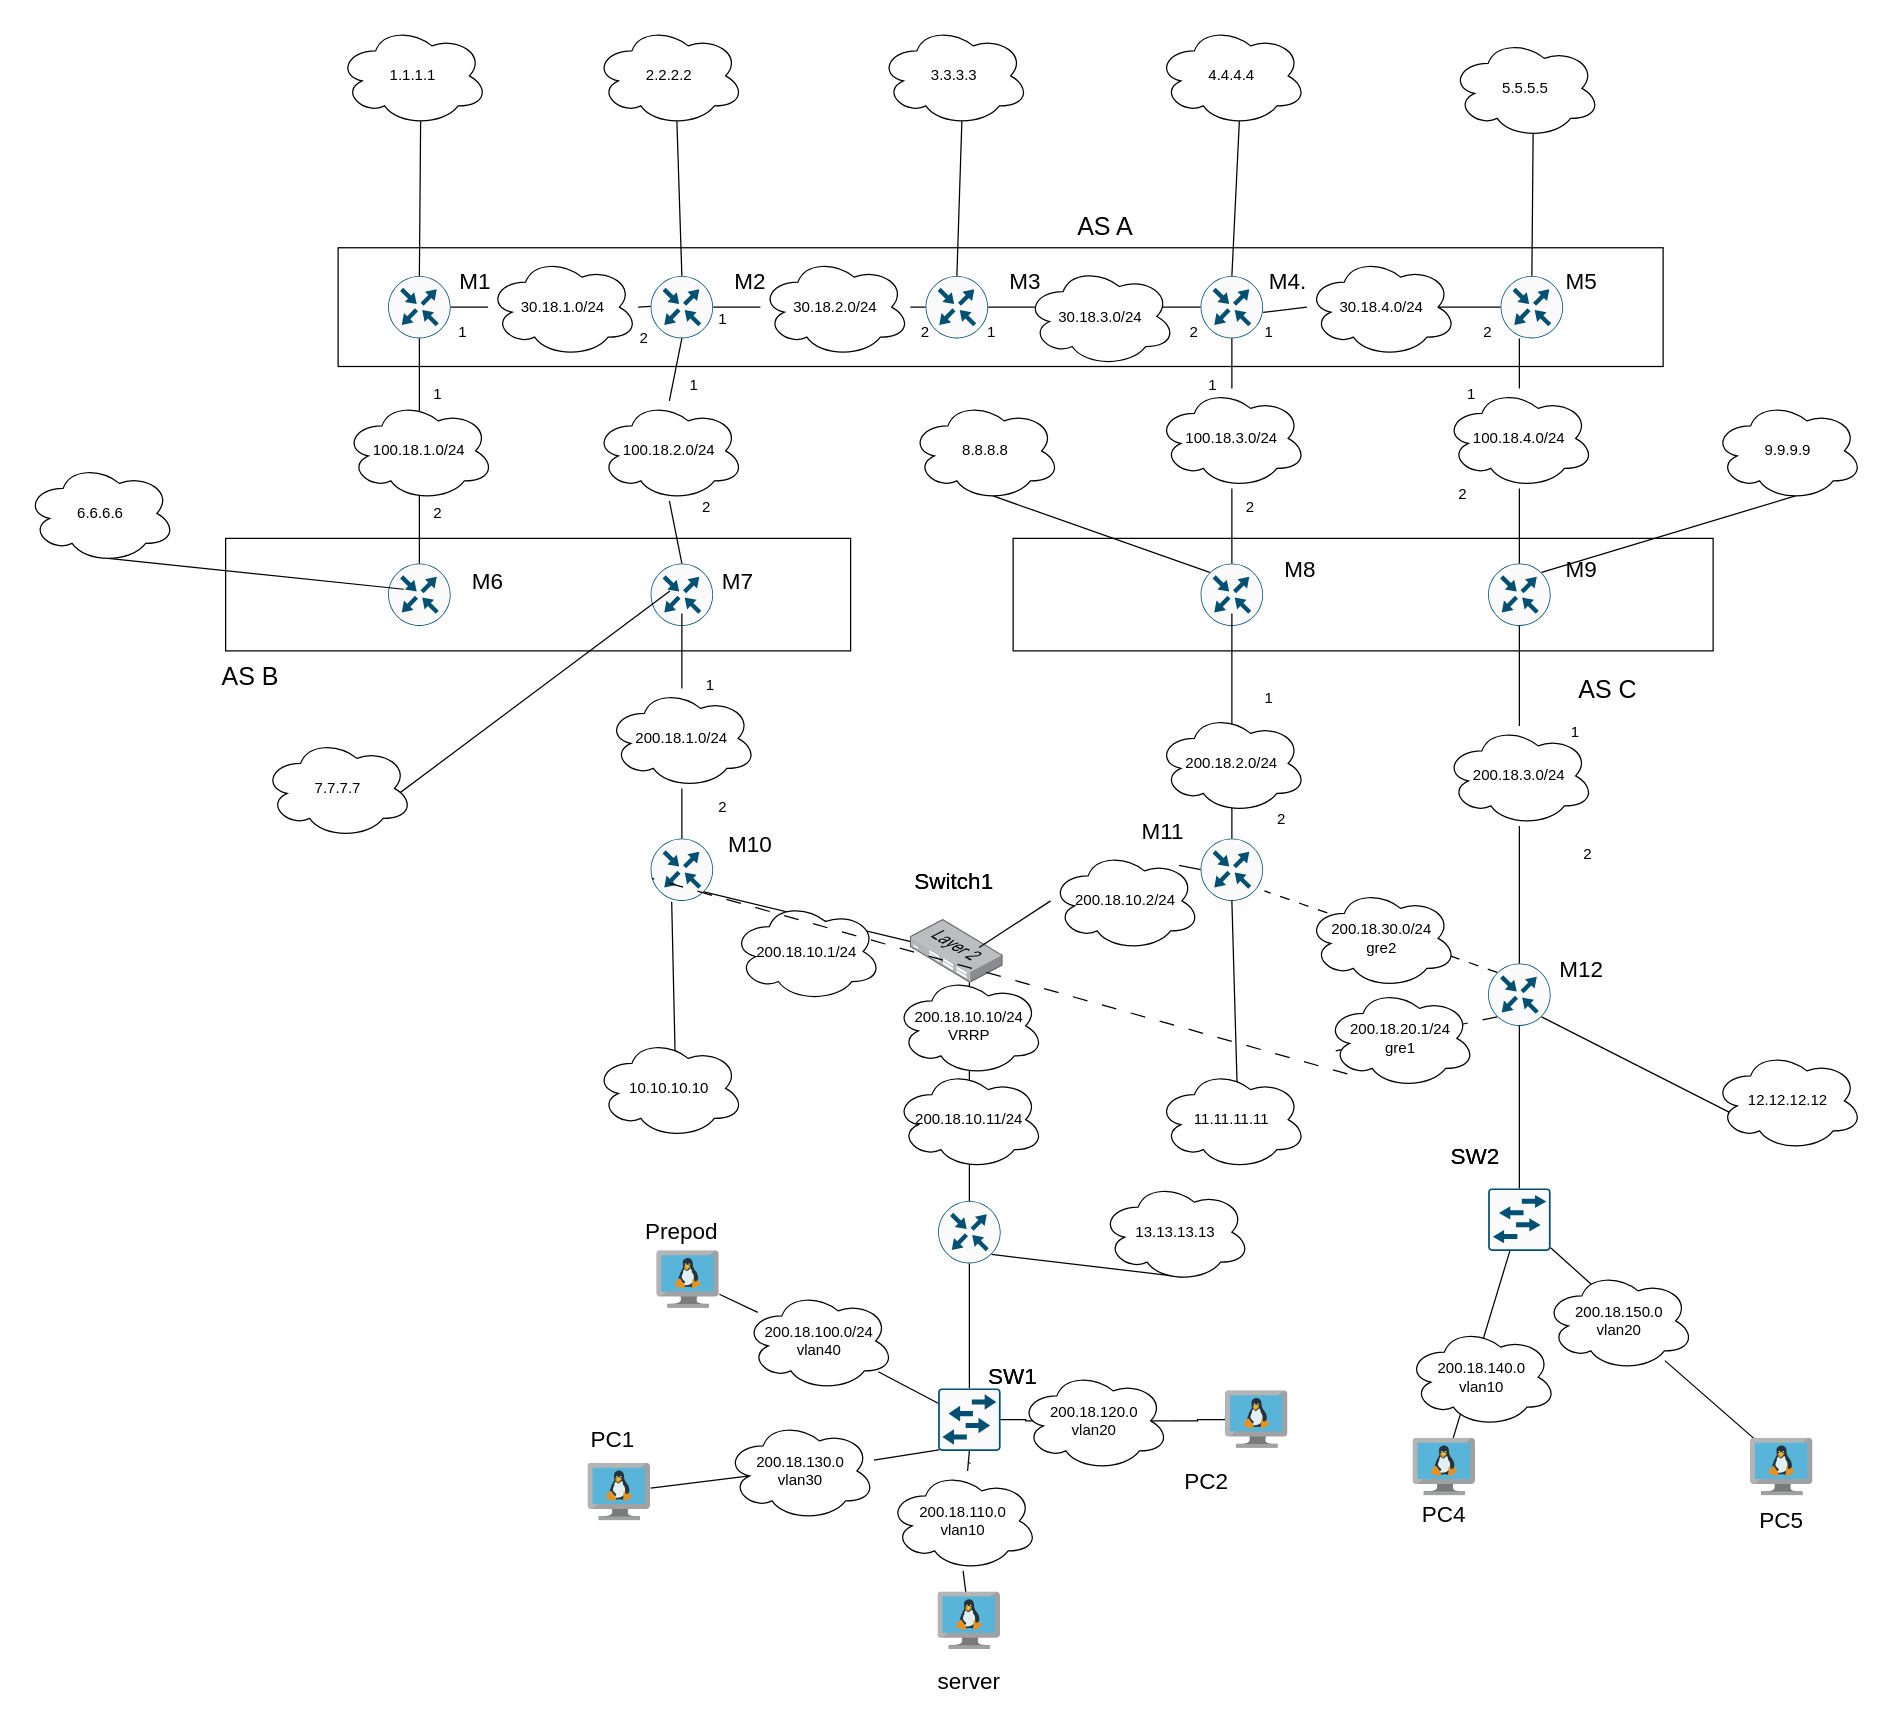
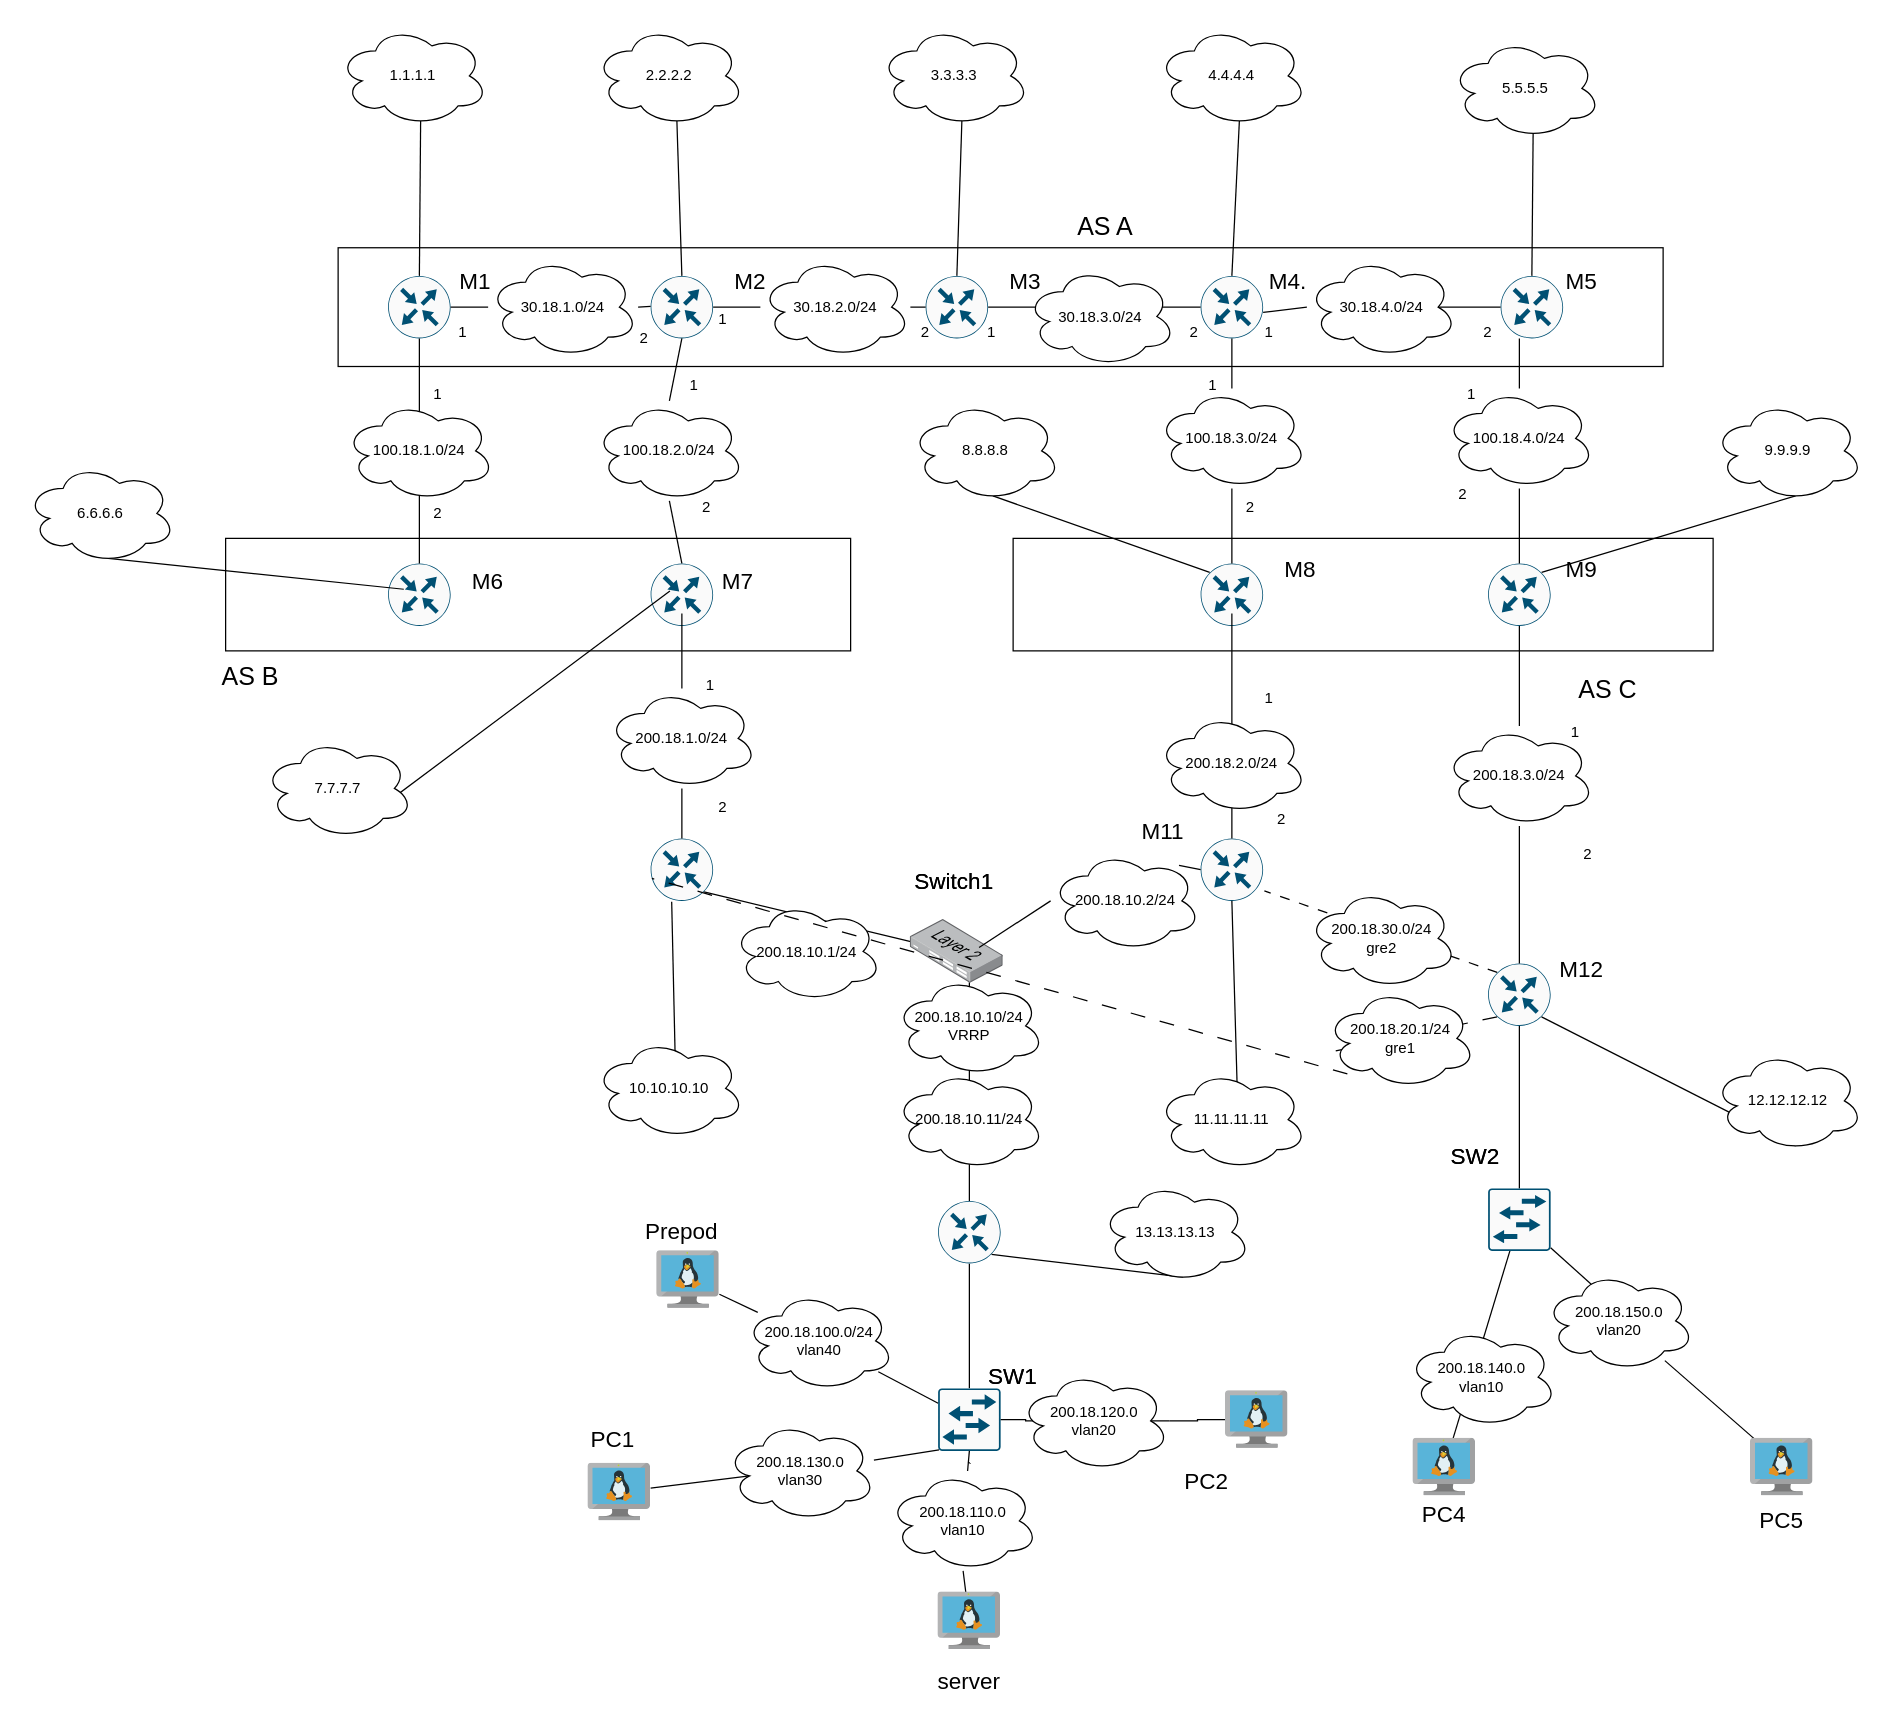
node "M10": removed
